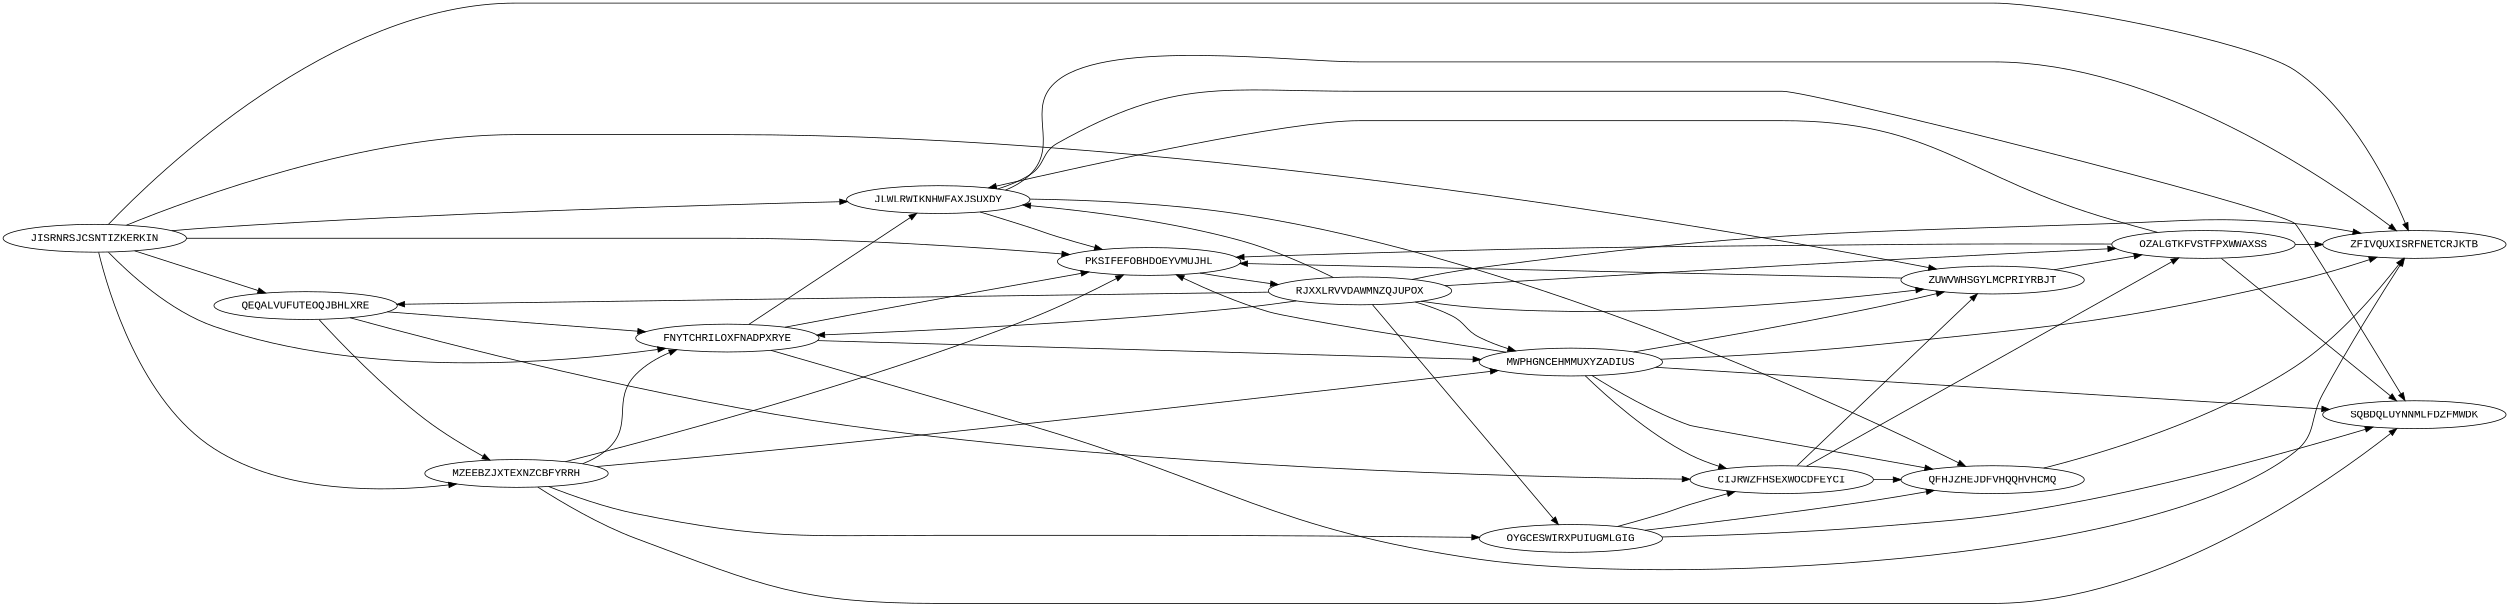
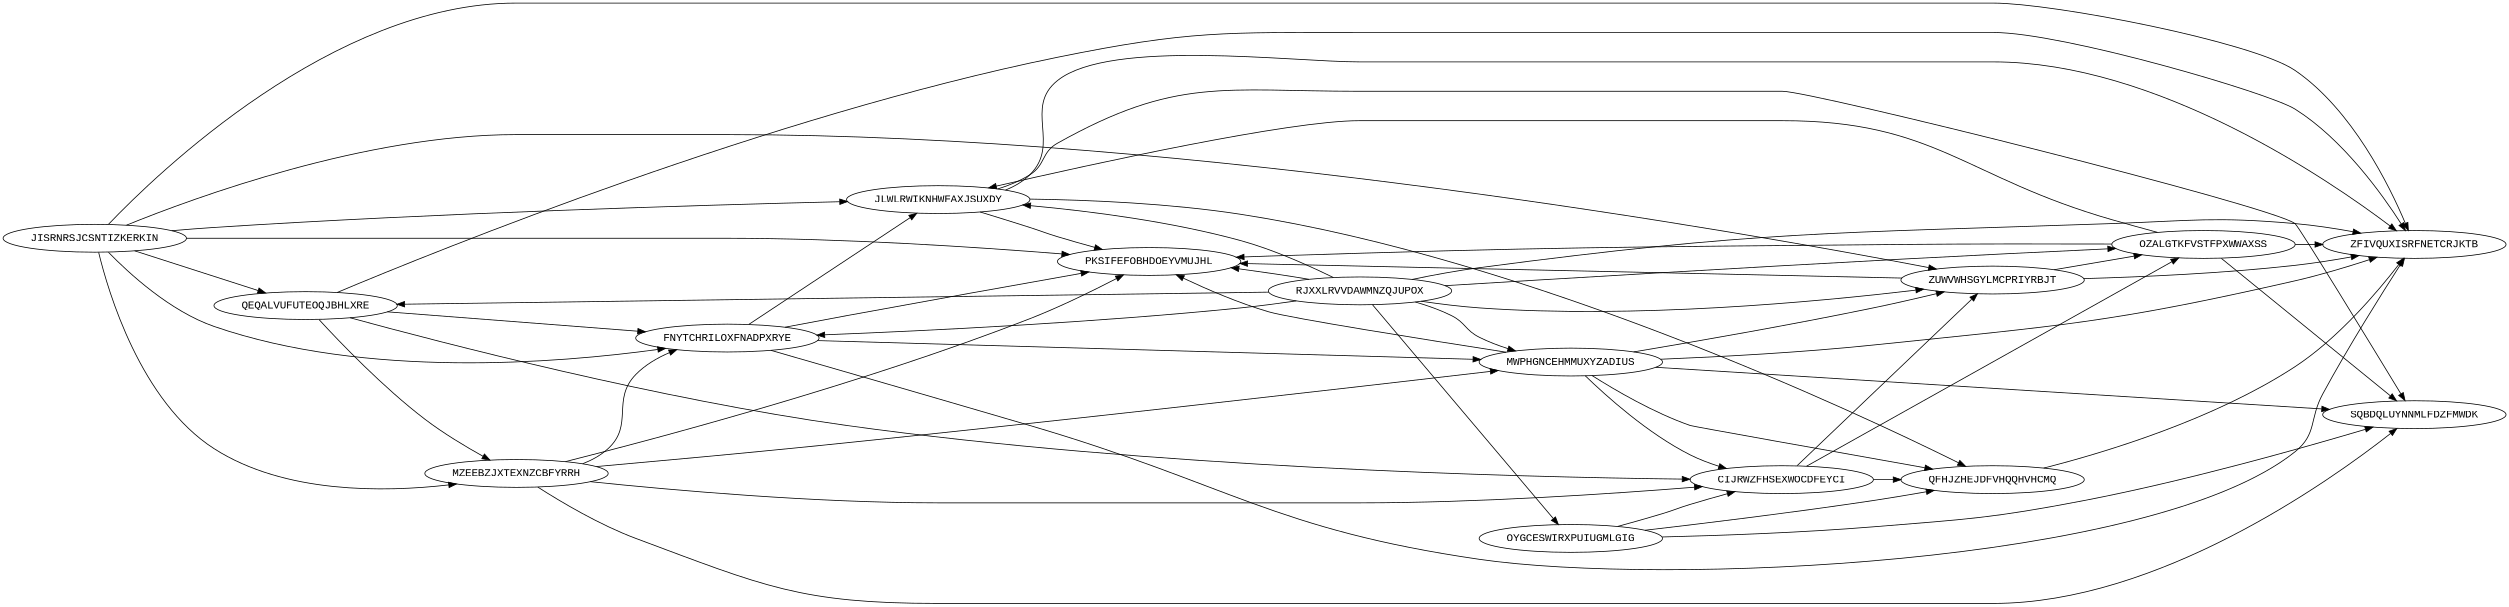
edge "QEQALVUFUTEOQJBHLXRE" -> "ZFIVQUXISRFNETCRJKTB": added
edge "ZUWVWHSGYLMCPRIYRBJT" -> "ZFIVQUXISRFNETCRJKTB": added
edge "PKSIFEFOBHDOEYVMUJHL" -> "RJXXLRVVDAWMNZQJUPOX": reversed
edge "MZEEBZJXTEXNZCBFYRRH" -> "OYGCESWIRXPUIUGMLGIG": now "MZEEBZJXTEXNZCBFYRRH" -> "CIJRWZFHSEXWOCDFEYCI"
